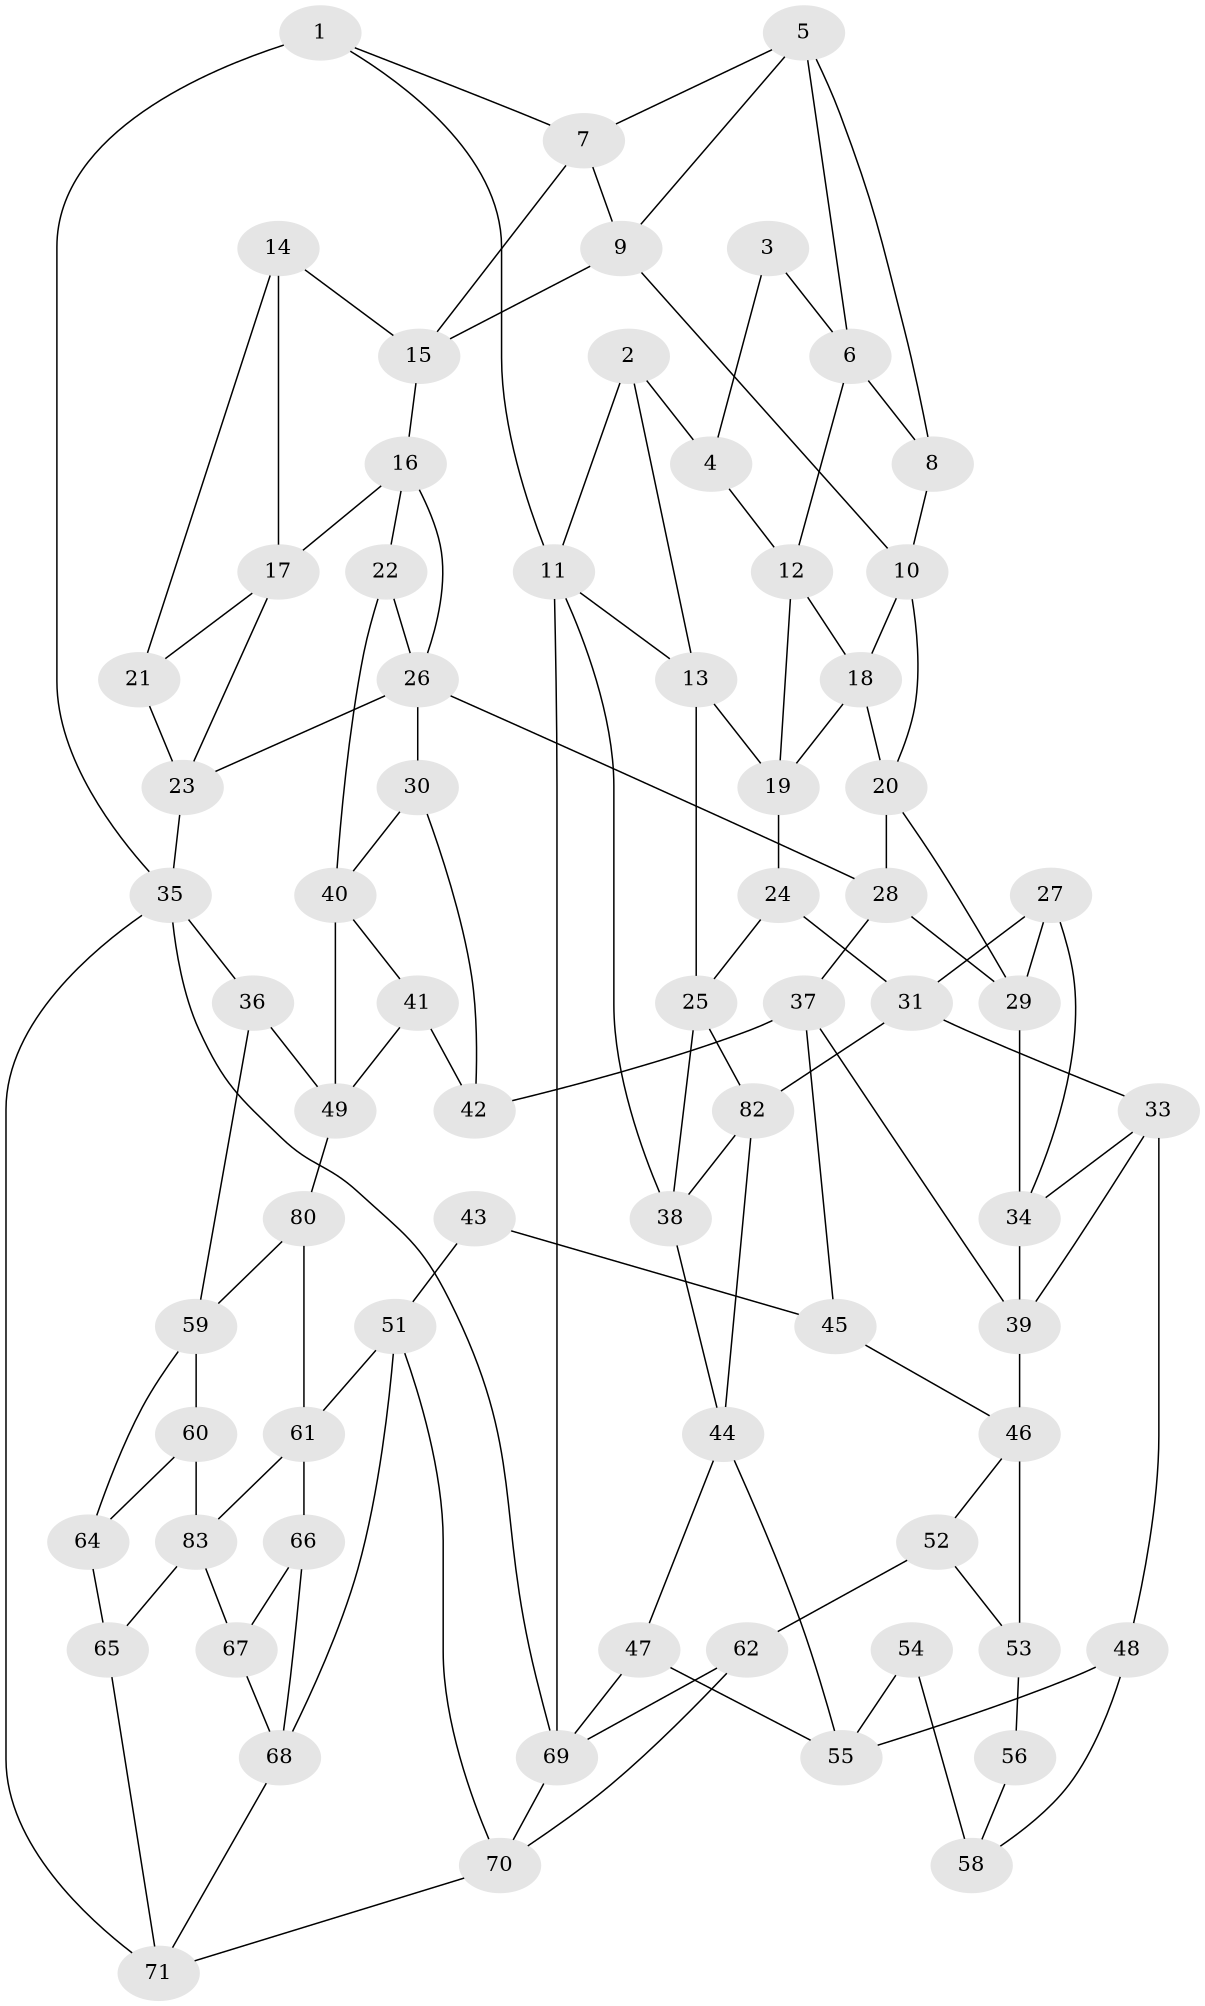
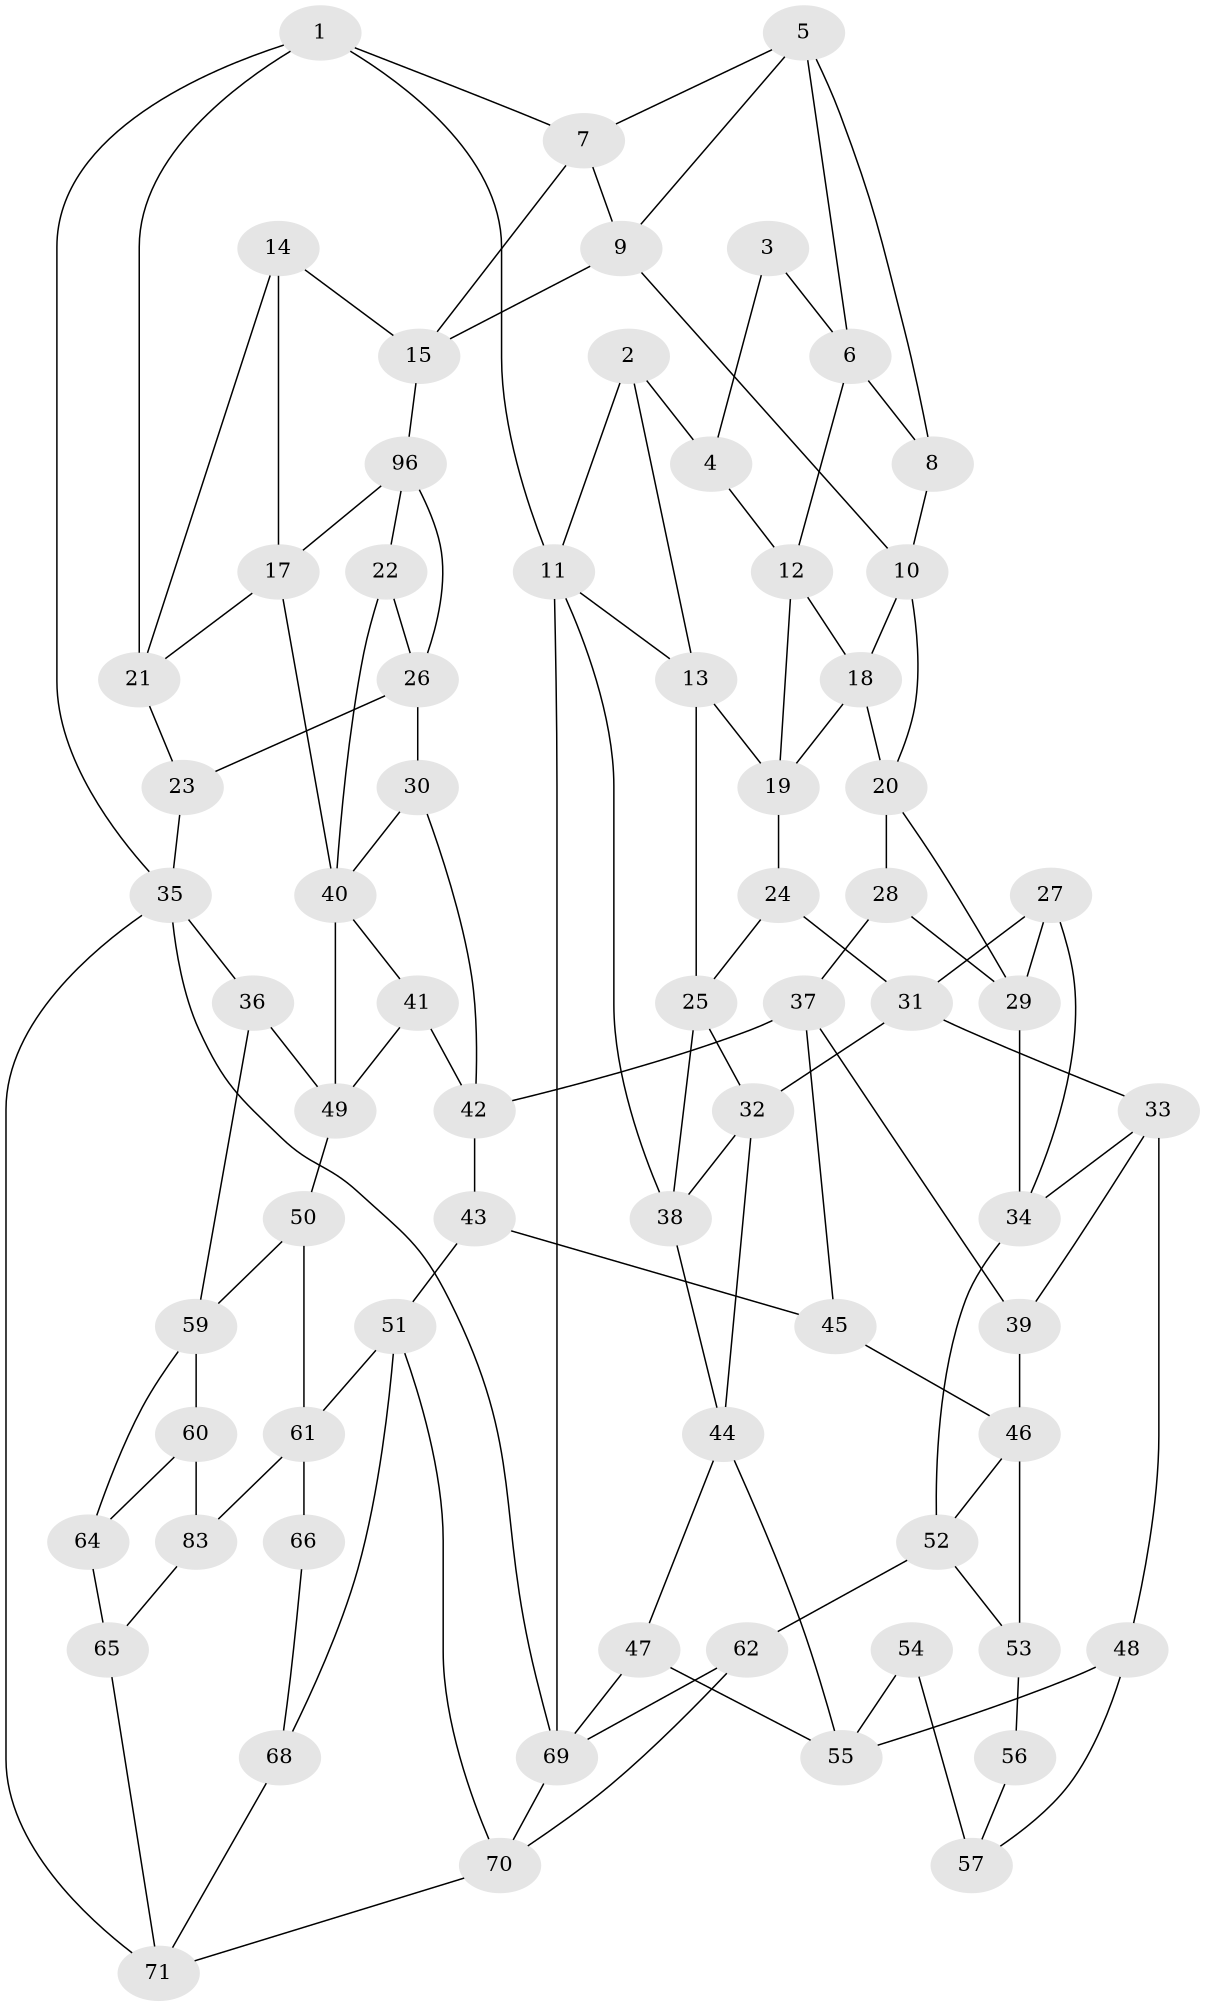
edge "1" -- "21": added
node "16": label "16" -> "96"
edge "17" -- "23": now "17" -- "40"
edge "26" -- "28": removed
node "82": label "82" -> "32"
edge "42" -- "43": added
node "80": label "80" -> "50"
edge "34" -- "39": now "34" -- "52"
node "67": removed
node "58": label "58" -> "57"
